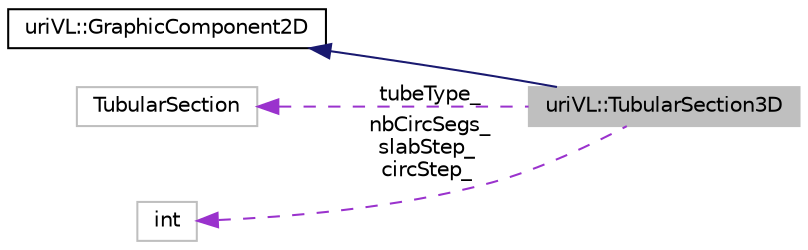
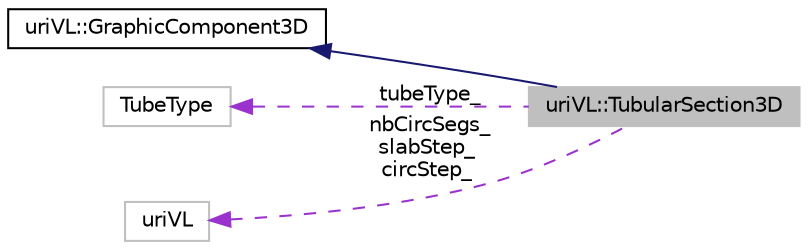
node "uriVL::GraphicComponent2D": label "uriVL::GraphicComponent2D" -> "uriVL::GraphicComponent3D"
node "TubularSection": label "TubularSection" -> "TubeType"
node "int": label "int" -> "uriVL"
